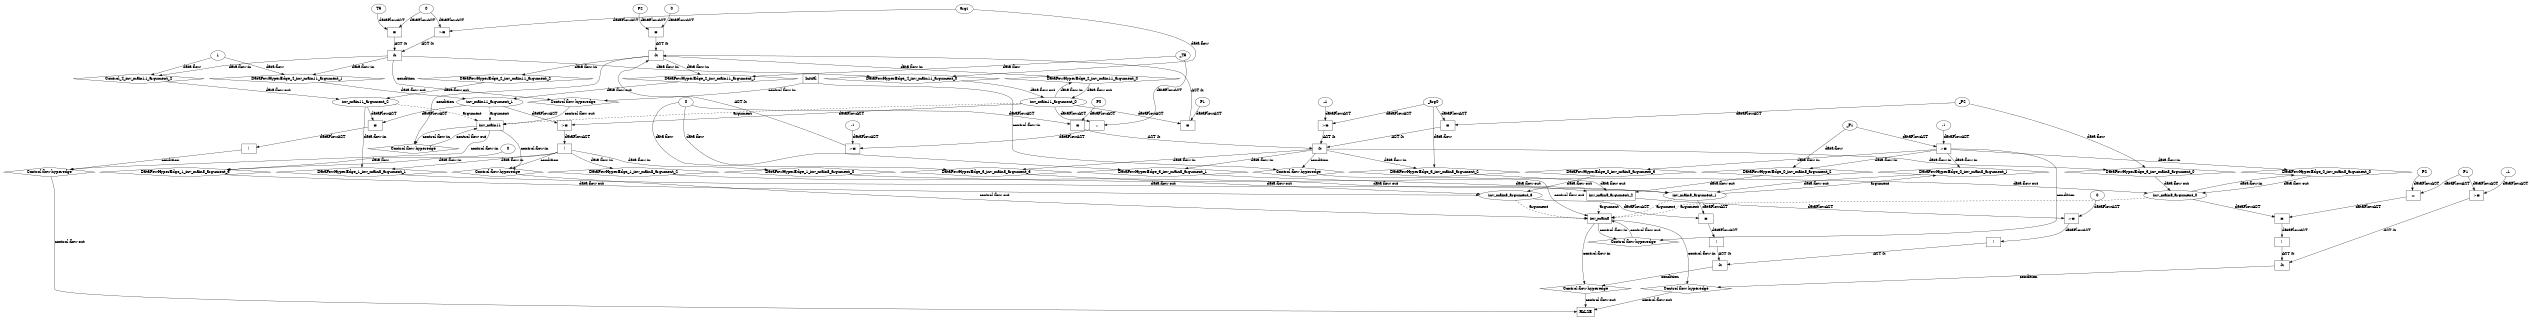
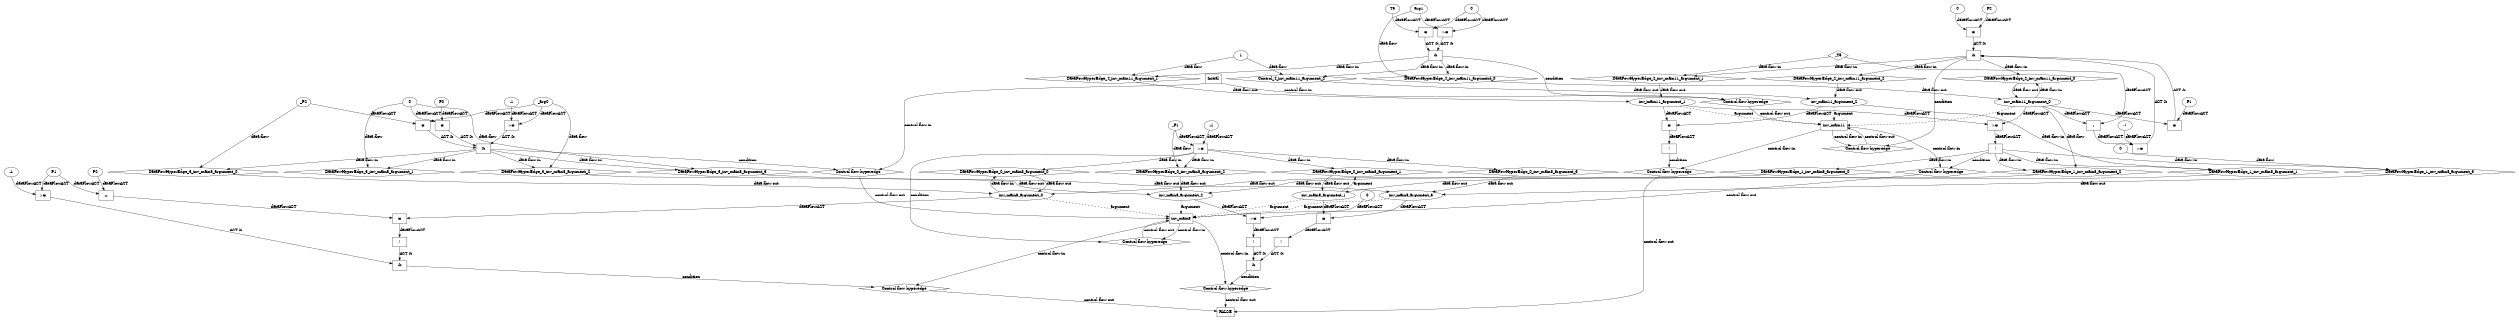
node "_T5": shape ellipse -> diamond
edge "_T5" -> "DataFowHyperEdge_2_inv_main11_argument_1": label "data flow" -> "data flow in"
edge "inv_main11_argument_0" -> "DataFowHyperEdge_1_inv_main8_argument_2": added, label "data flow"
edge "DataFowHyperEdge_3_inv_main8_argument_1" -> "inv_main8_argument_1": removed, label "data flow out"
node "inv_main8_argument_2": shape box -> ellipse
